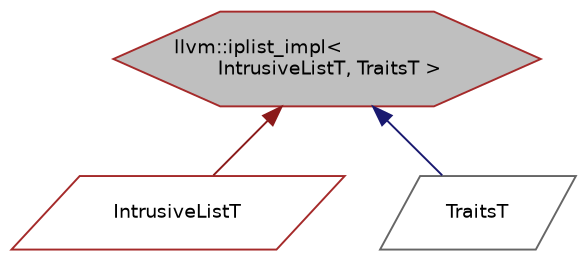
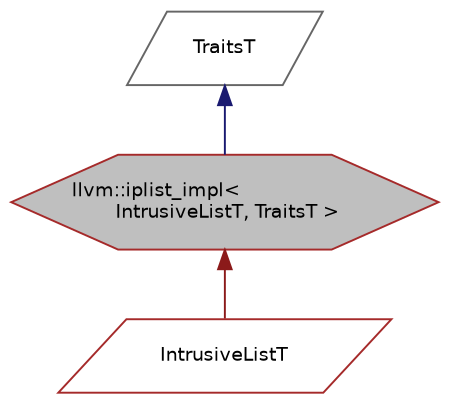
edge "TraitsT" -> "llvm::iplist_impl< IntrusiveListT, TraitsT >": reversed
